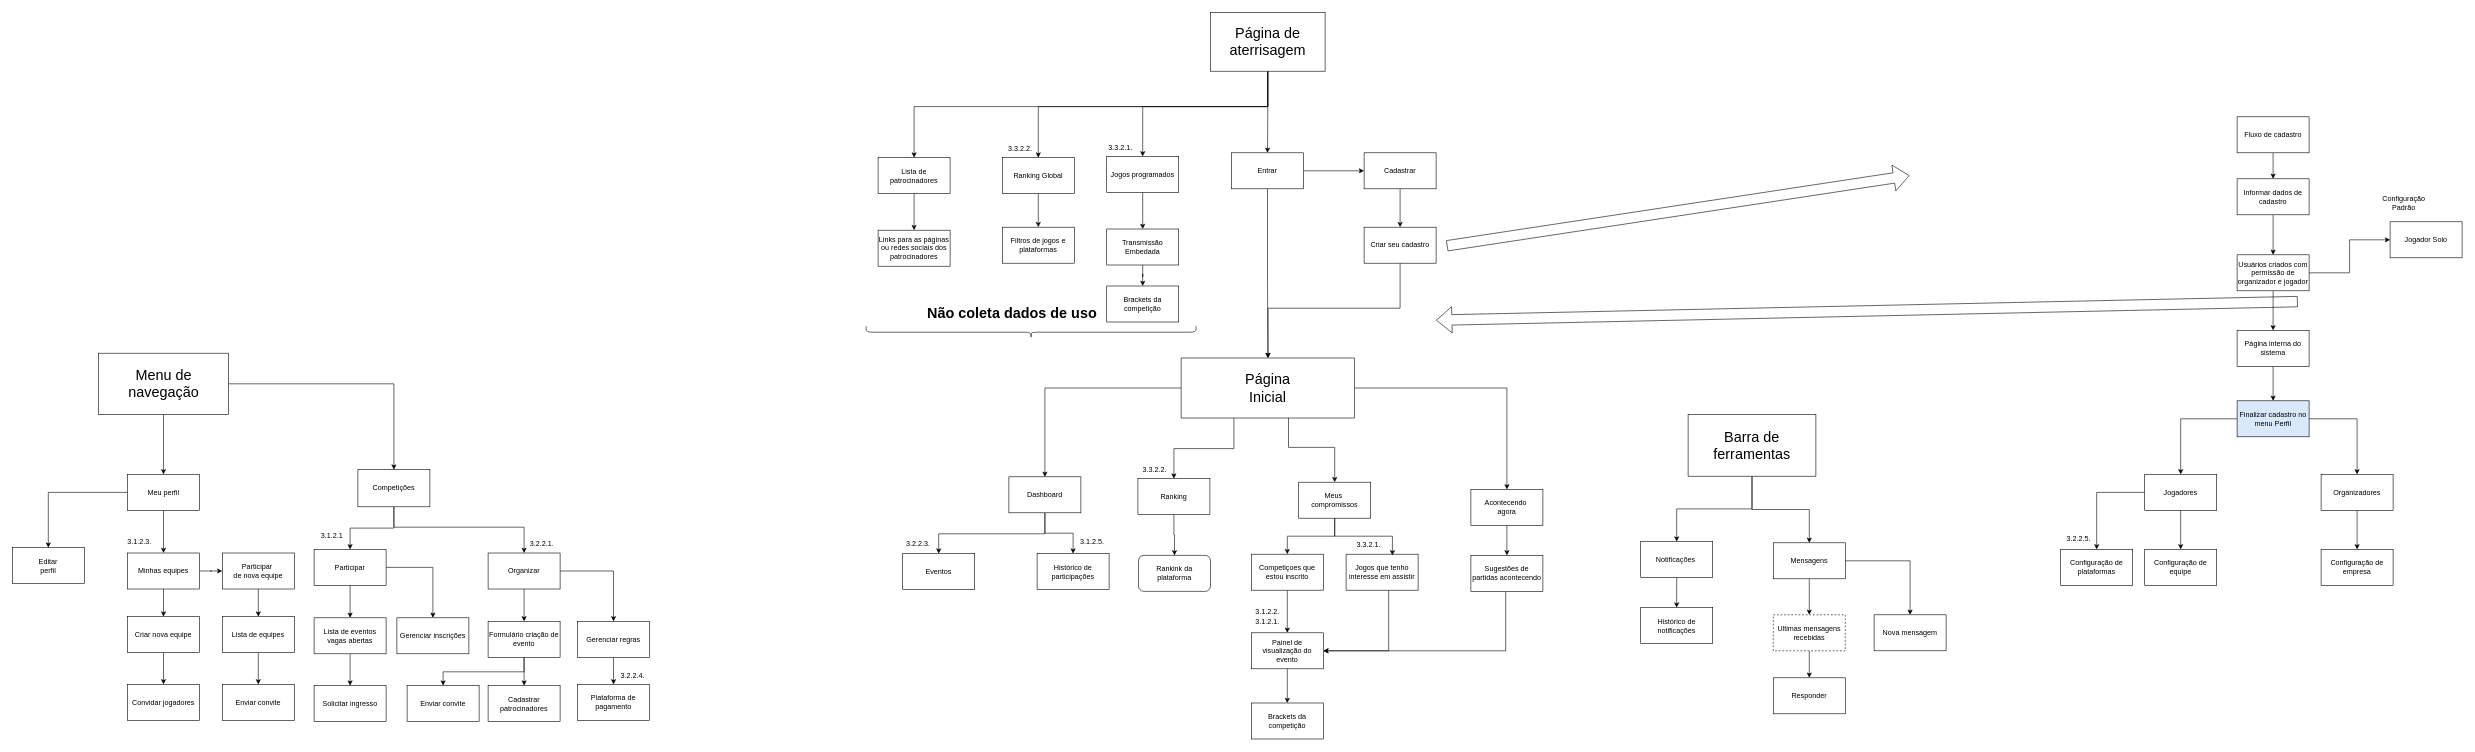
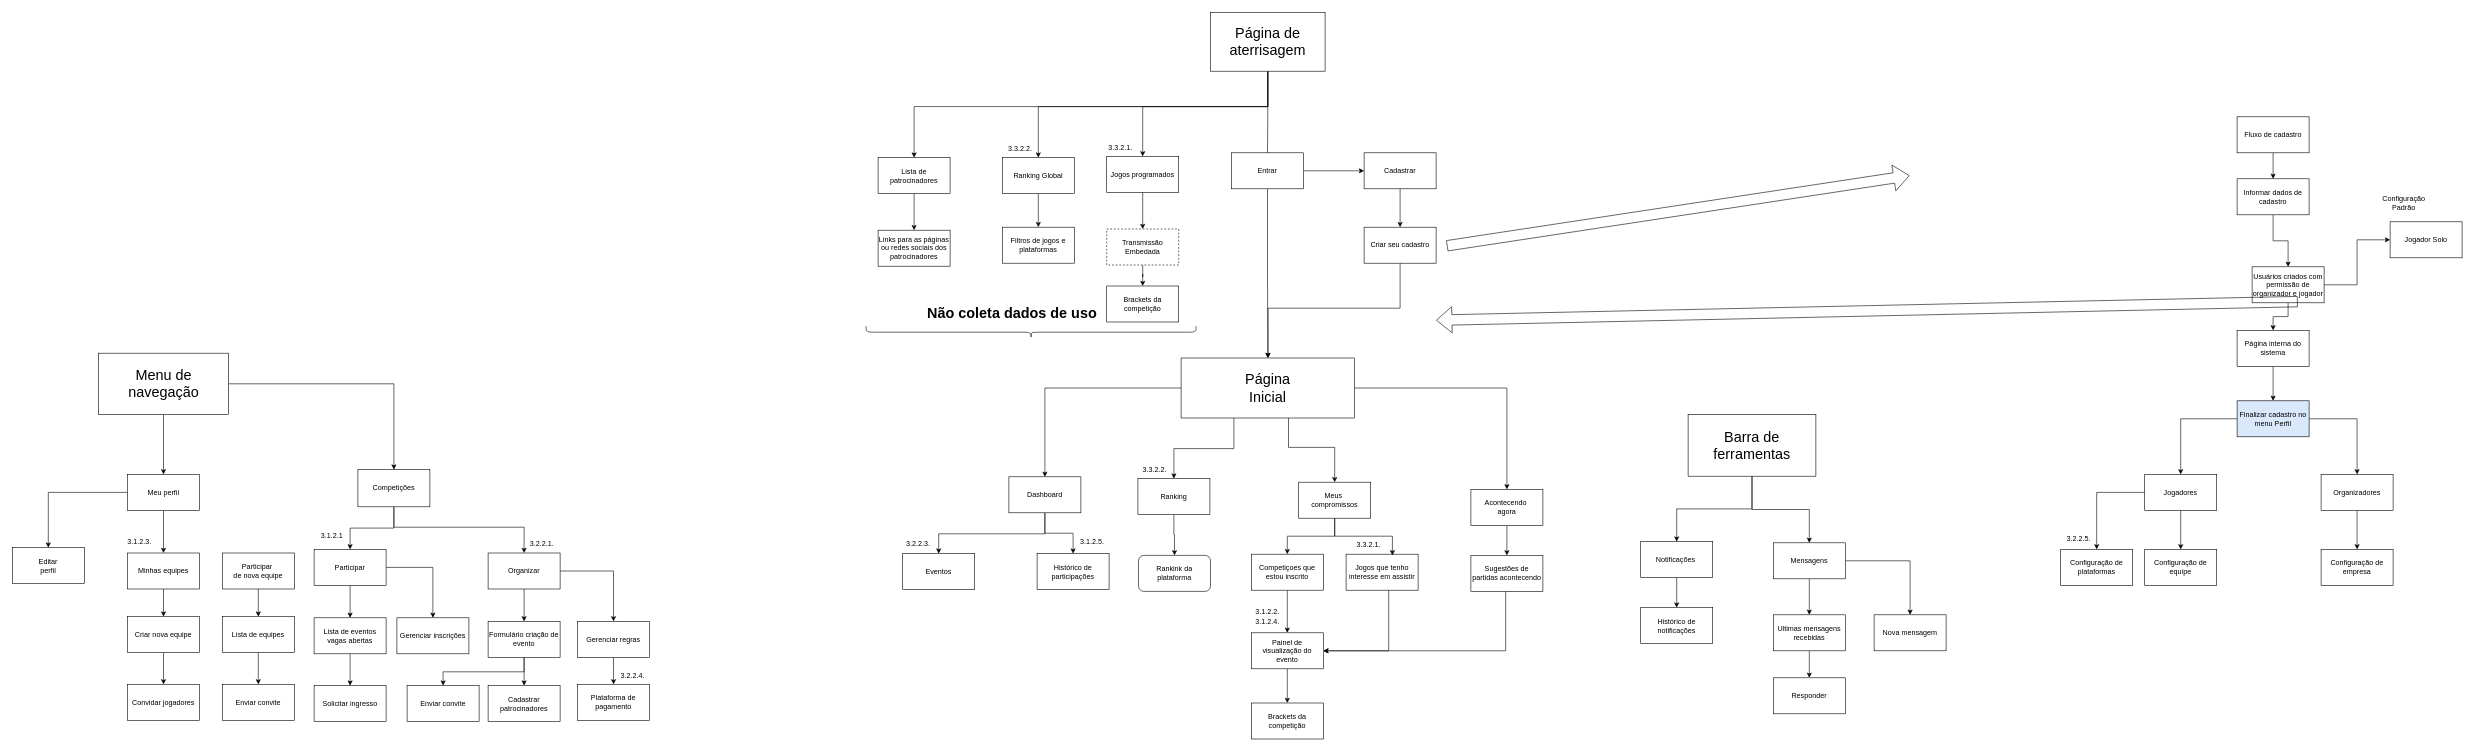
edge "Página de aterrisagem" -> "Entrar": arrowhead classic -> none
node "Transmissão Embedada": style solid -> dashed
node "Usuários criados com permissão de organizador e jogador": moved (2273, 273) -> (2288, 285)
edge "Minhas equipes" -> "Participar de nova equipe": removed
node "3.1.2.1.": label "3.1.2.1." -> "3.1.2.4."
node "Ultimas mensagens recebidas": style dashed -> solid
